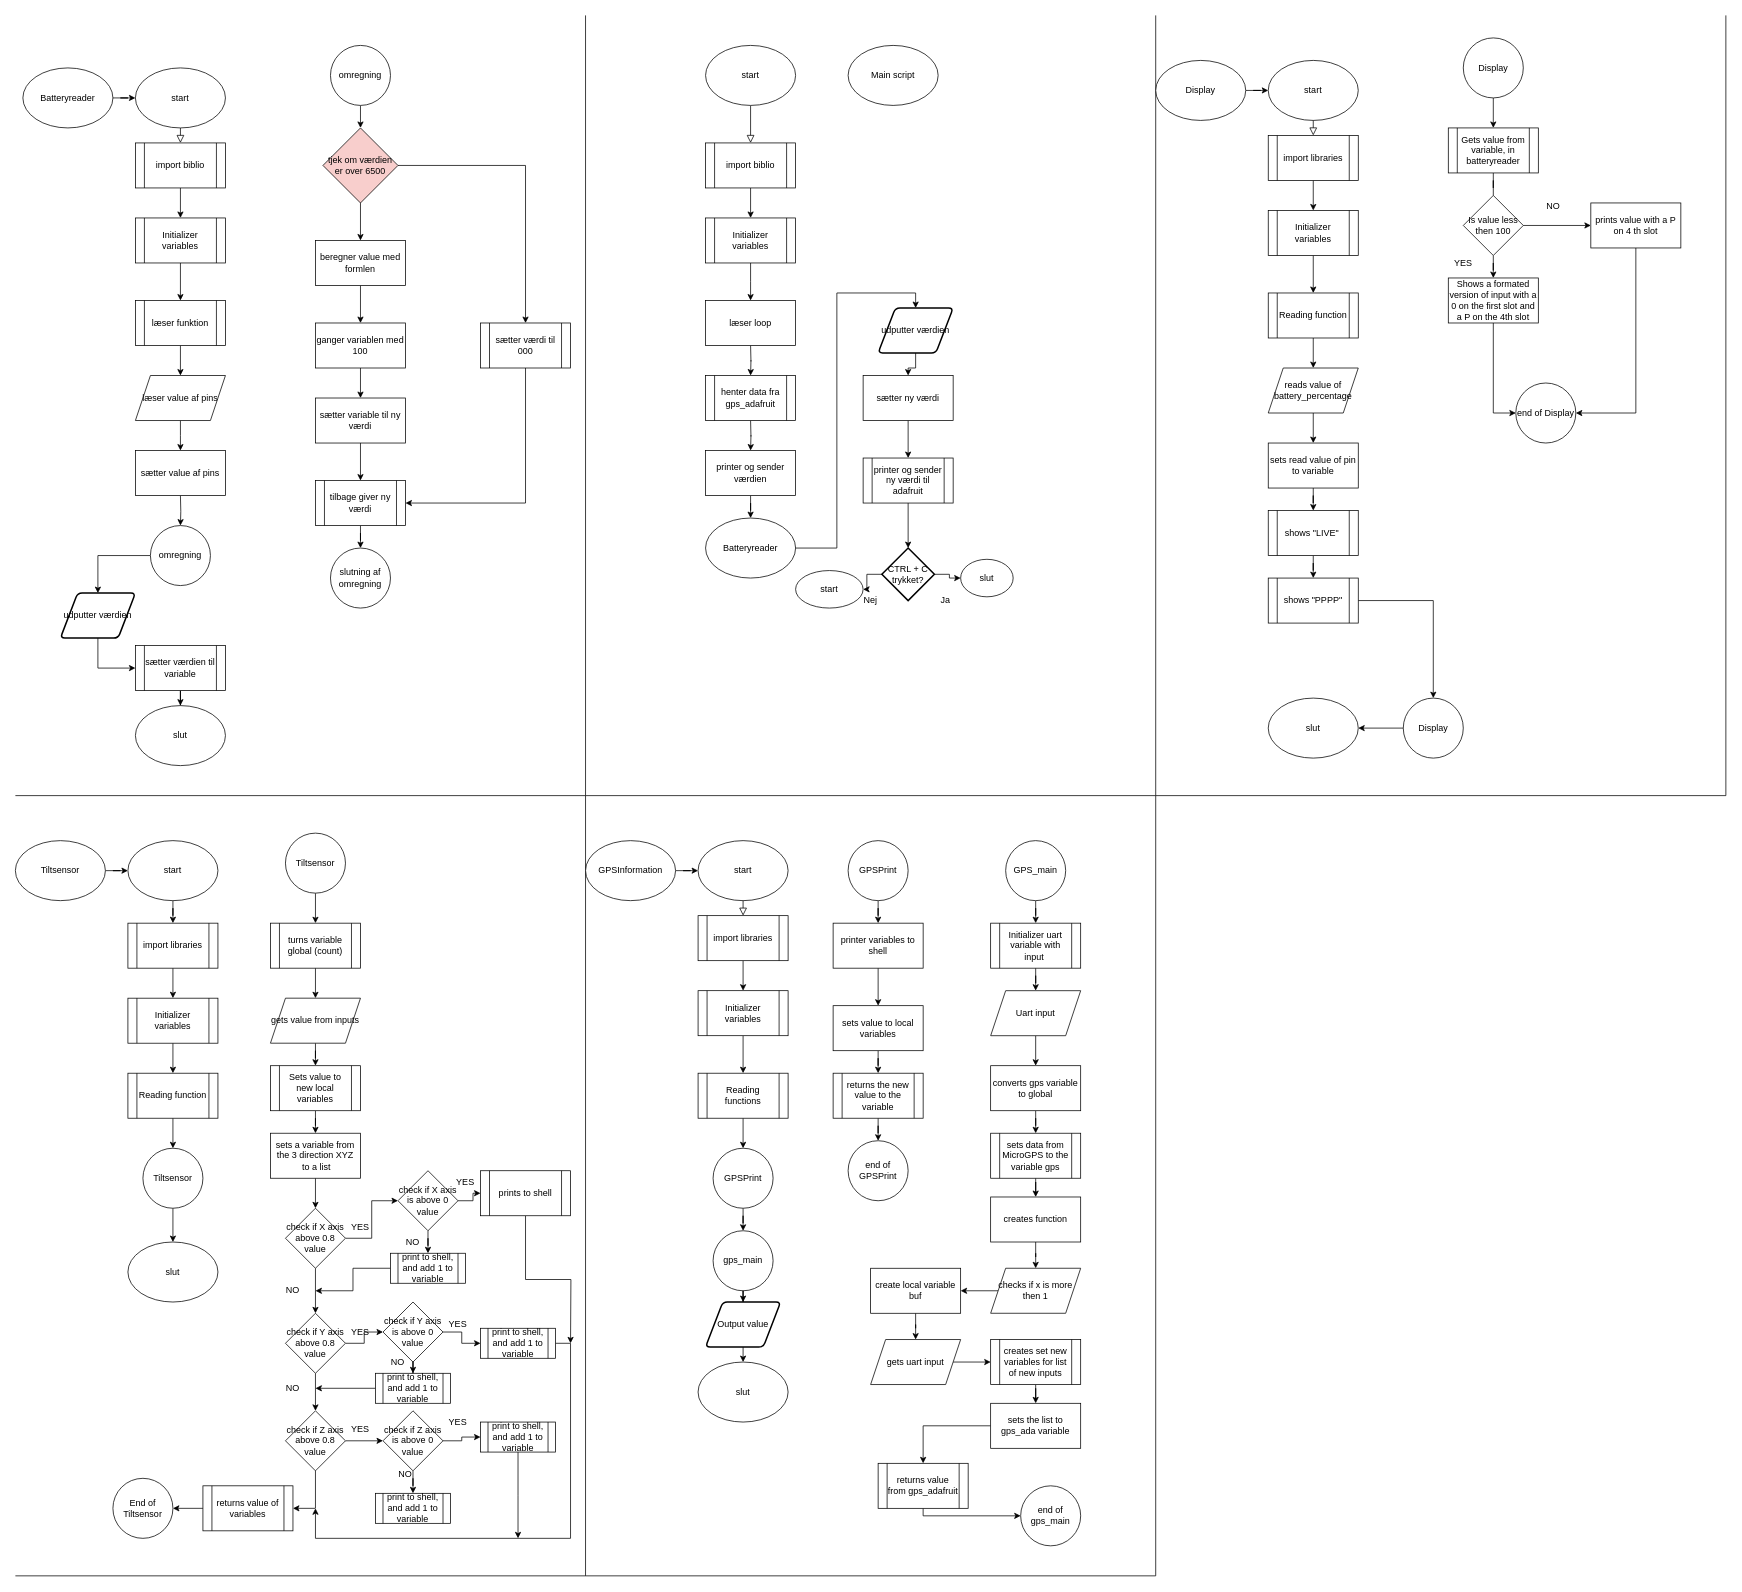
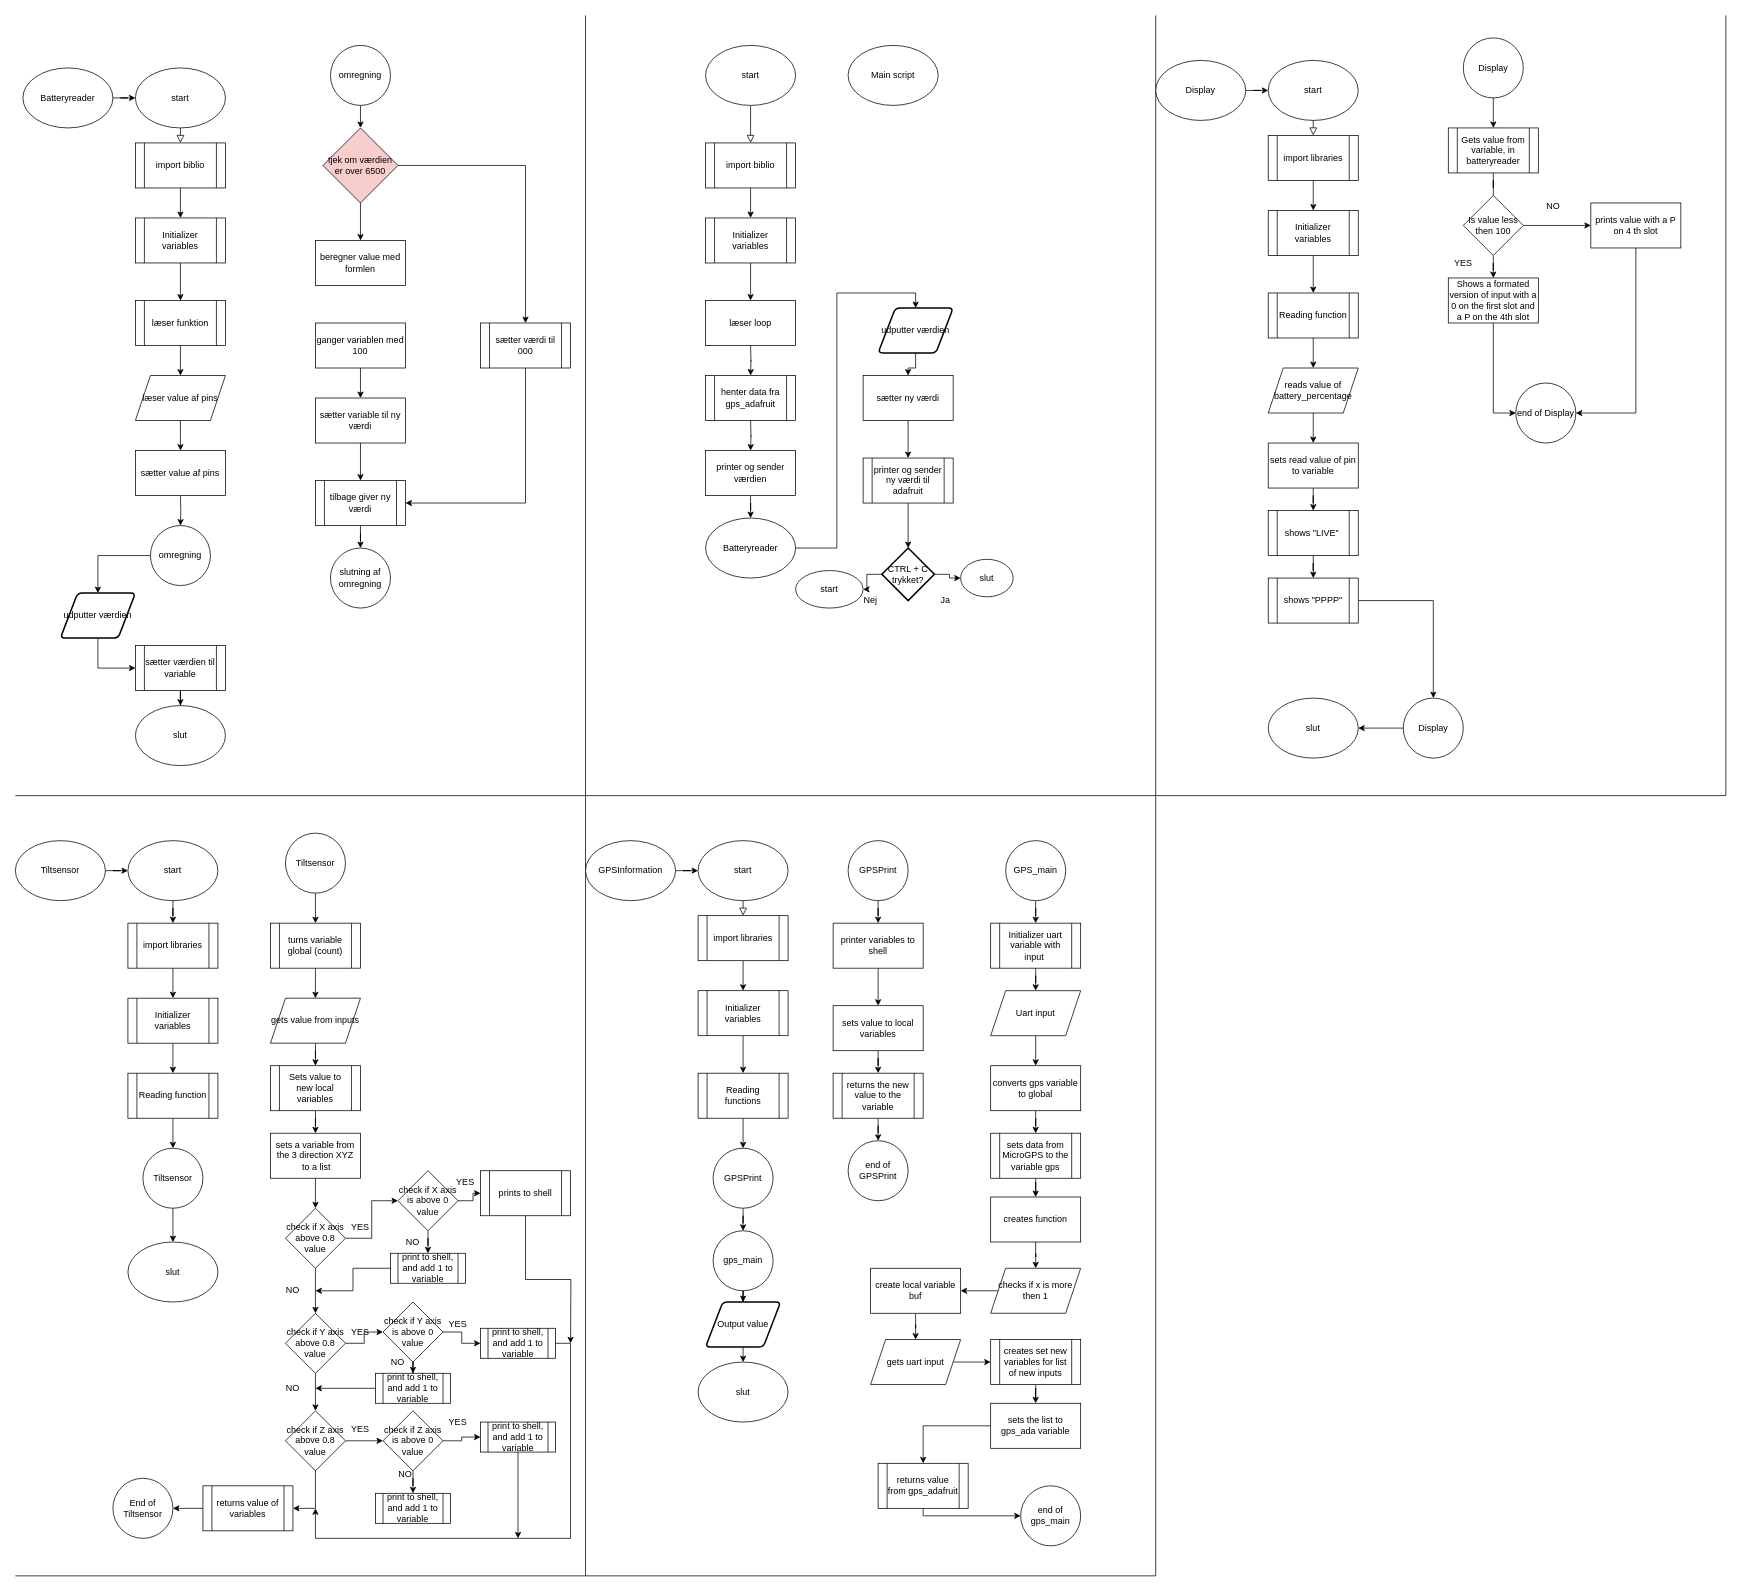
edge "beregner value med formlen" -> "ganger variablen med 100": removed
